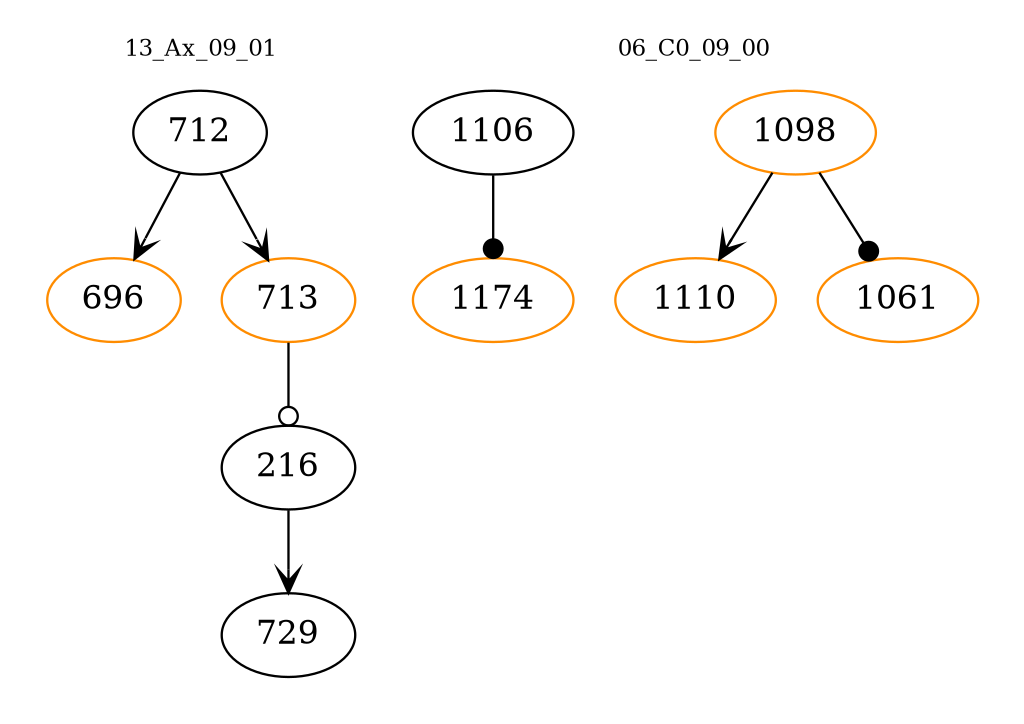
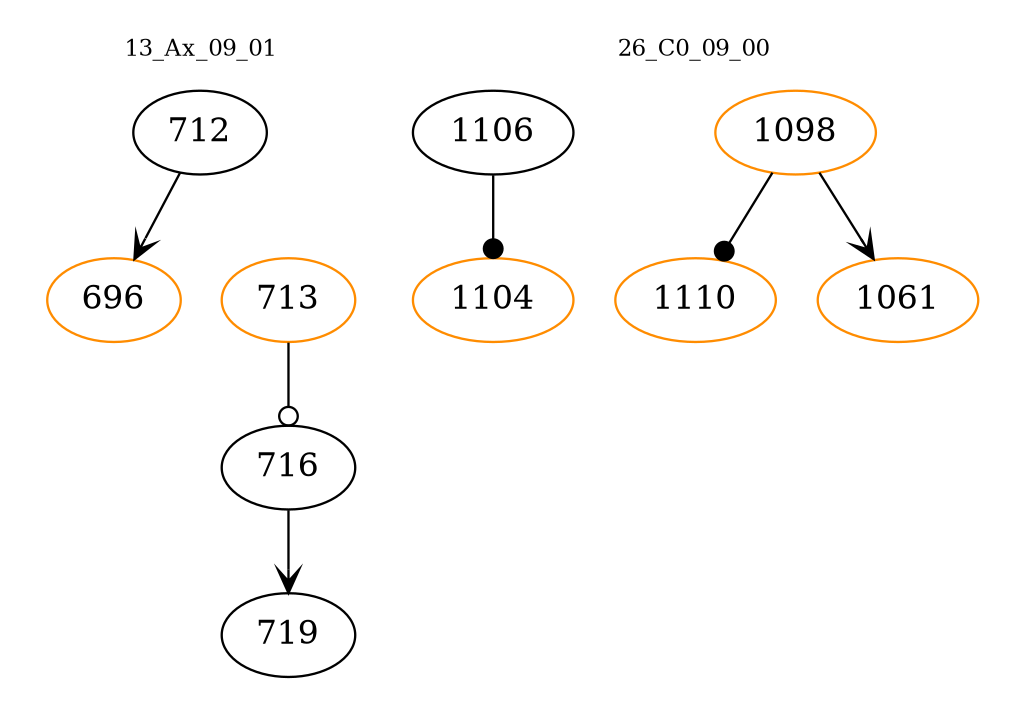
cluster "06_C0_09_00": label "06_C0_09_00" -> "26_C0_09_00"
edge "712" -> "713": removed
edge "1098" -> "1110": arrowhead vee -> dot
edge "1098" -> "1061": arrowhead dot -> vee
node "1174": label "1174" -> "1104"
node "216": label "216" -> "716"
node "729": label "729" -> "719"
